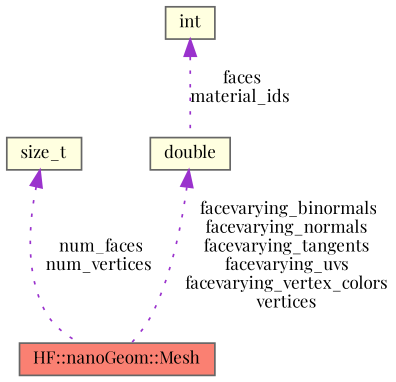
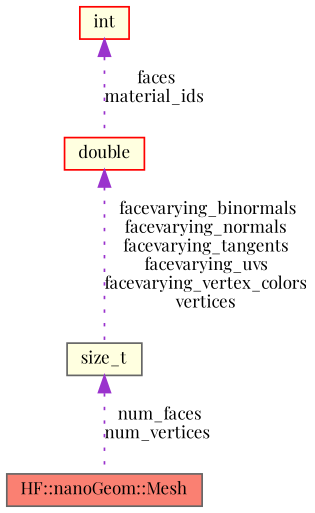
node "int": color gray40 -> red
node "double": color gray40 -> red
edge "HF::nanoGeom::Mesh" -> "double": now "size_t" -> "double"
